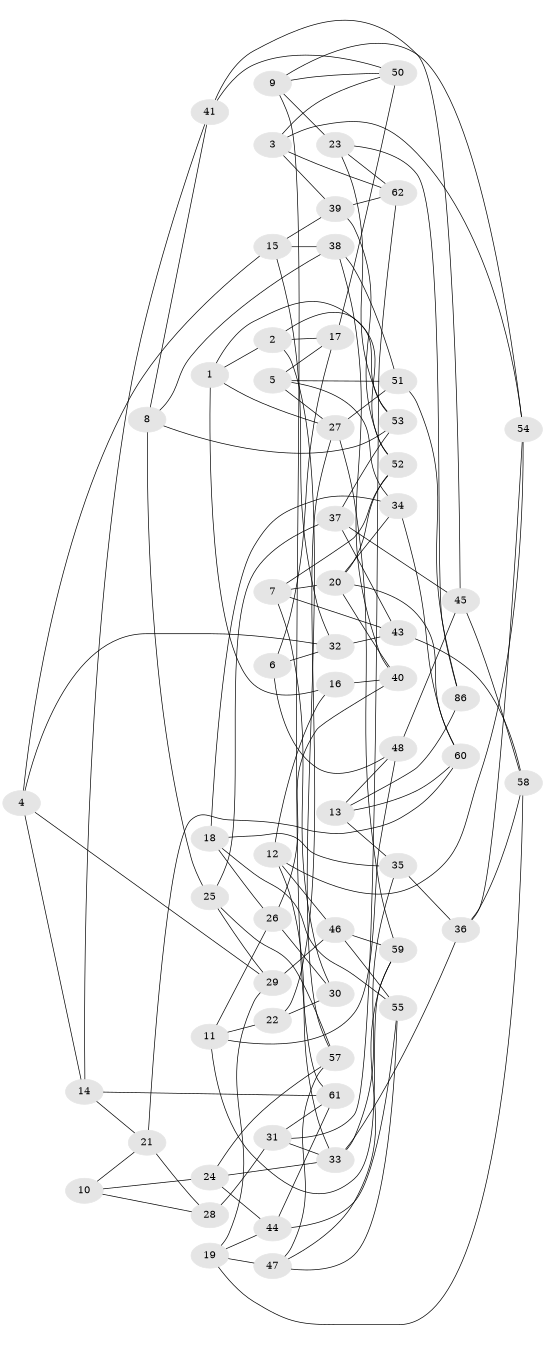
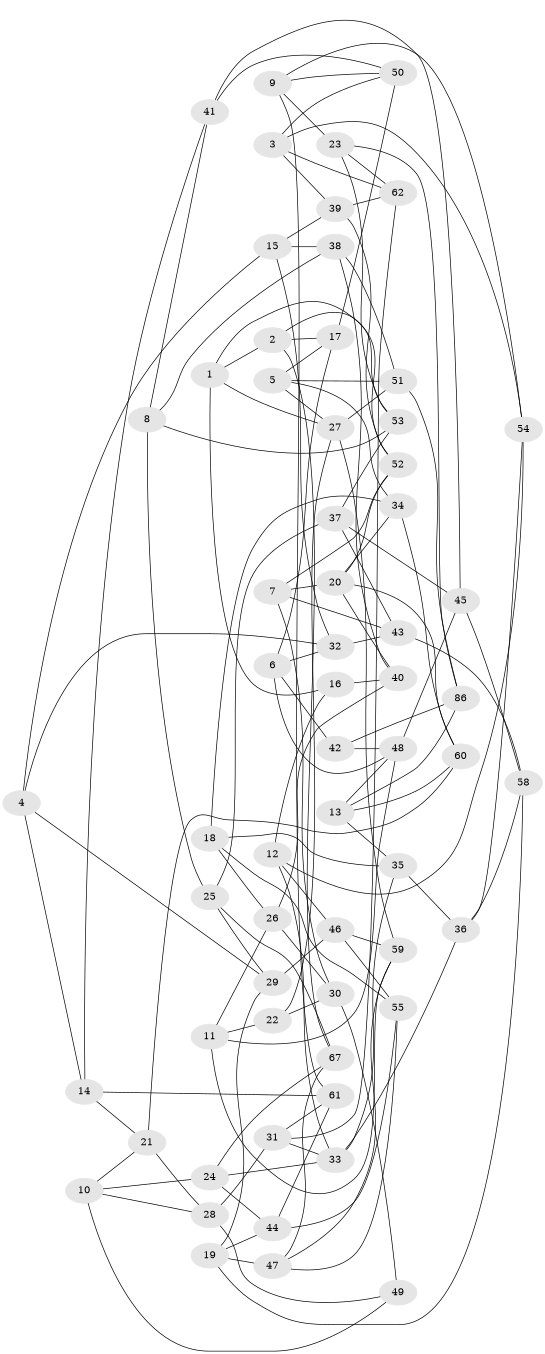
node "42": added
node "57": label "57" -> "67"
node "49": added
